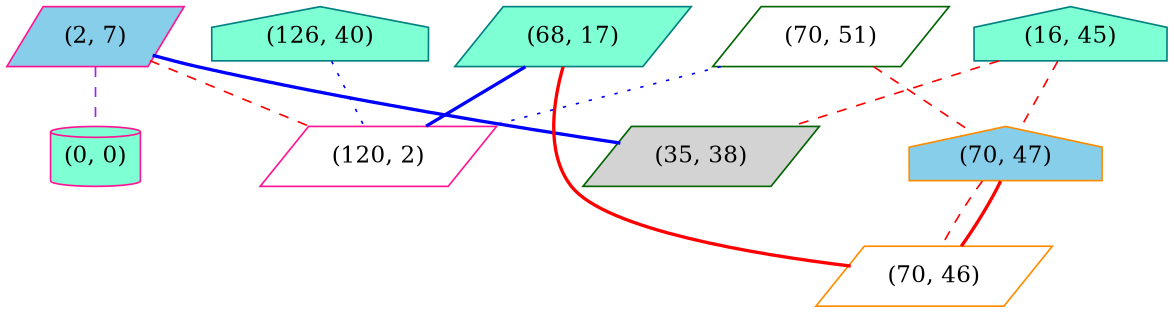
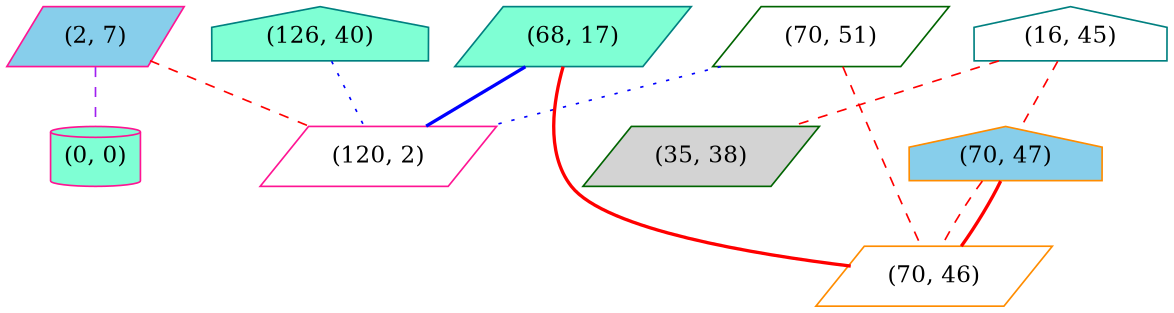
node "(16, 45)": fillcolor aquamarine -> white
edge "(70, 51)" -- "(70, 47)": now "(70, 51)" -- "(70, 46)"
edge "(2, 7)" -- "(35, 38)": removed
